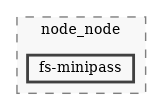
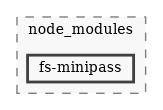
cluster "node_node": label "node_node" -> "node_modules"
